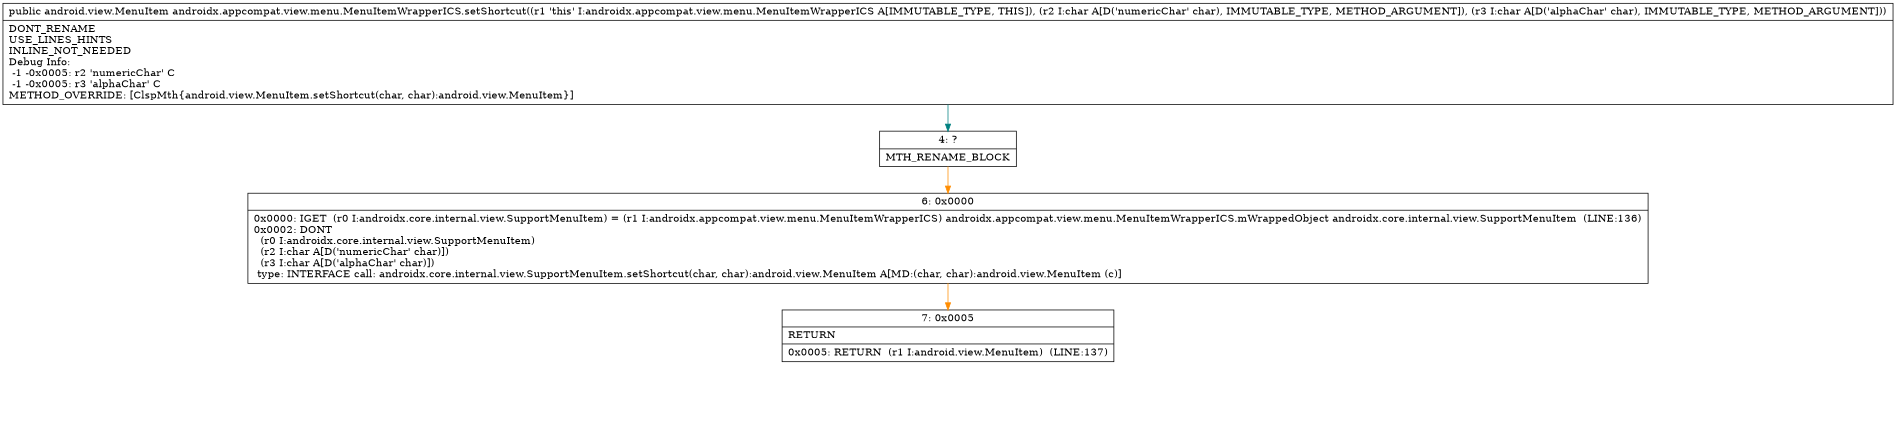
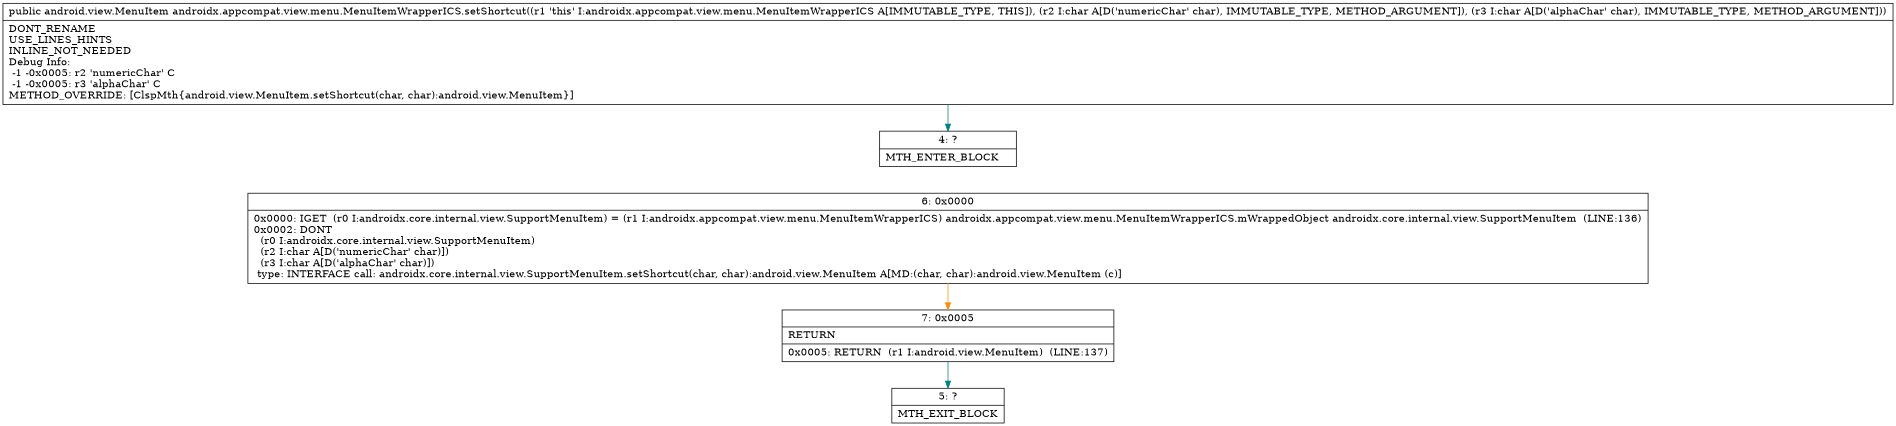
node "4: ?": text "MTH_RENAME_BLOCK" -> "MTH_ENTER_BLOCK"
edge "4: ?" -> "6: 0x0000": removed
node "5: ?": added
